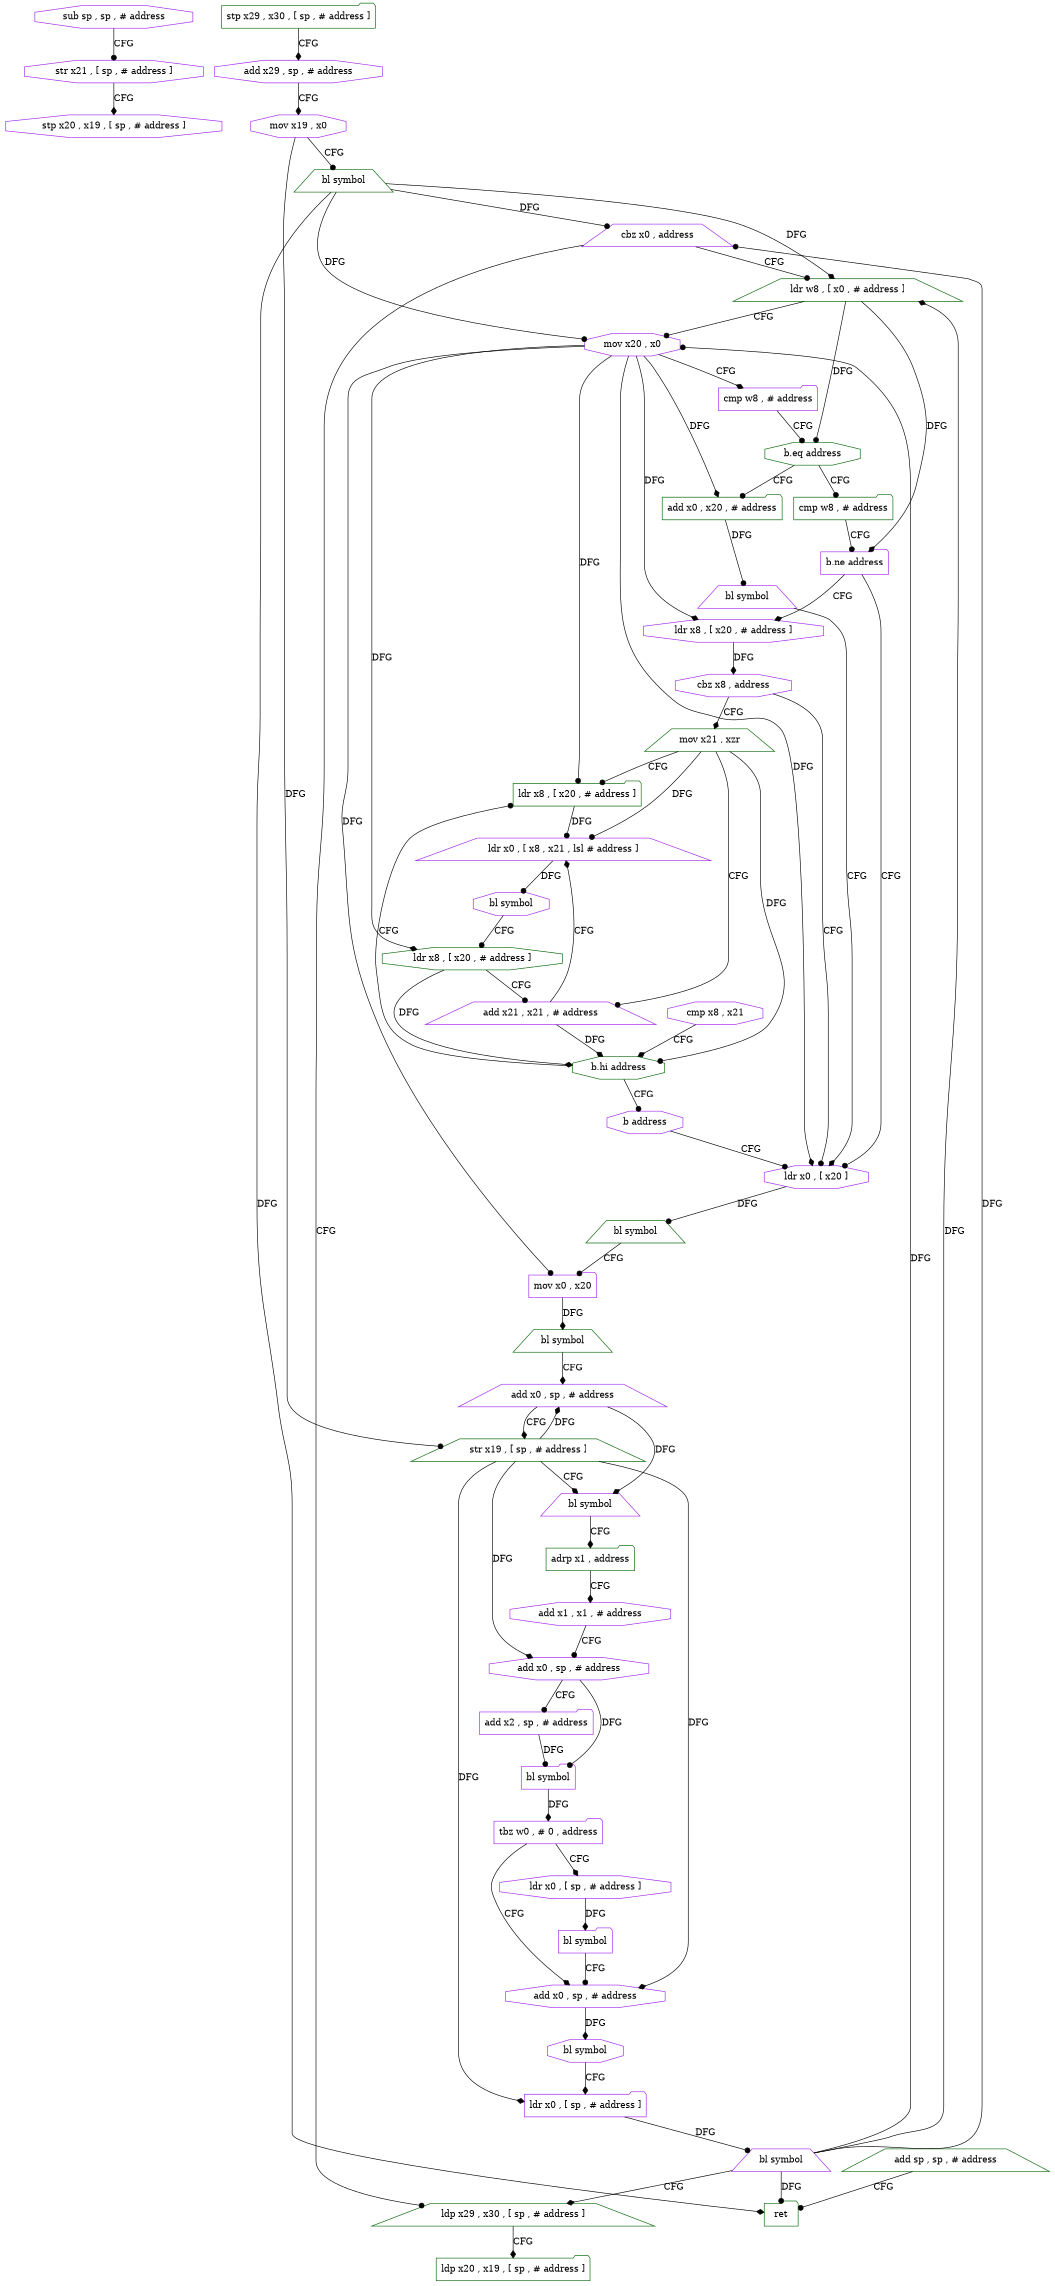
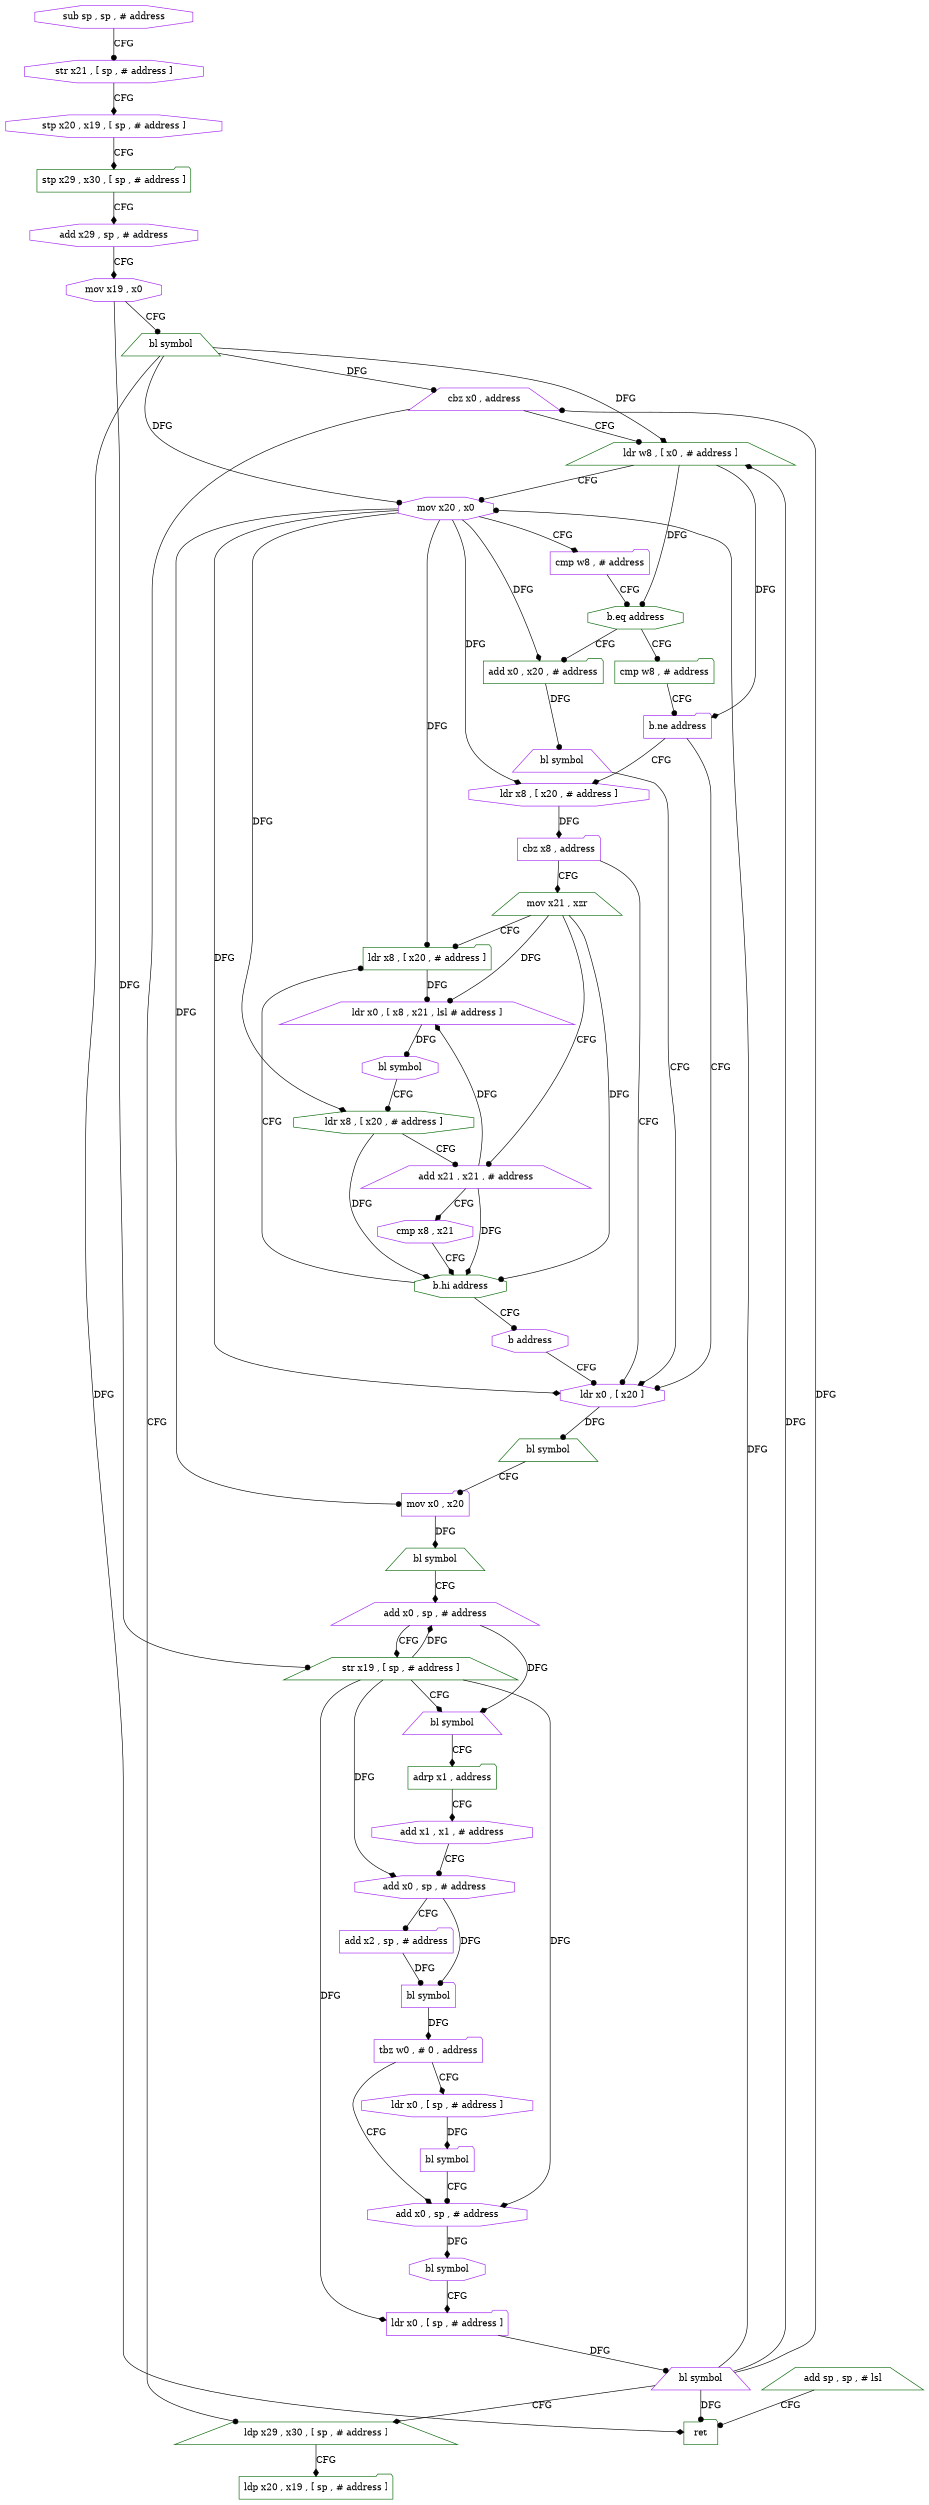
edge "stp x20 , x19 , [ sp , # address ]" -> "stp x29 , x30 , [ sp , # address ]": added, label "CFG"
node "cbz x8 , address": shape octagon -> folder
edge "add x21 , x21 , # address" -> "ldr x0 , [ x8 , x21 , lsl # address ]": label "CFG" -> "DFG"
edge "add x21 , x21 , # address" -> "cmp x8 , x21": added, label "CFG"
node "add sp , sp , # address": label "add sp , sp , # address" -> "add sp , sp , # lsl"
